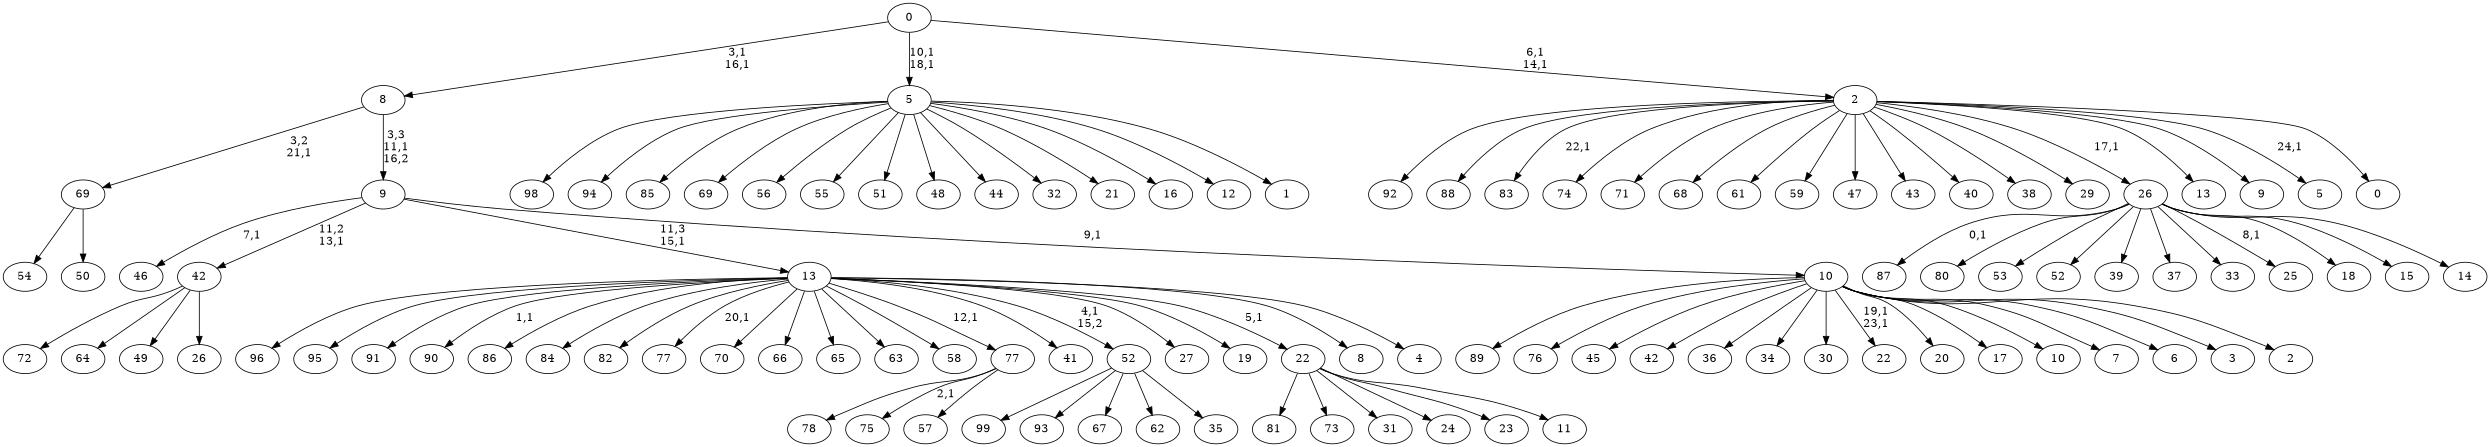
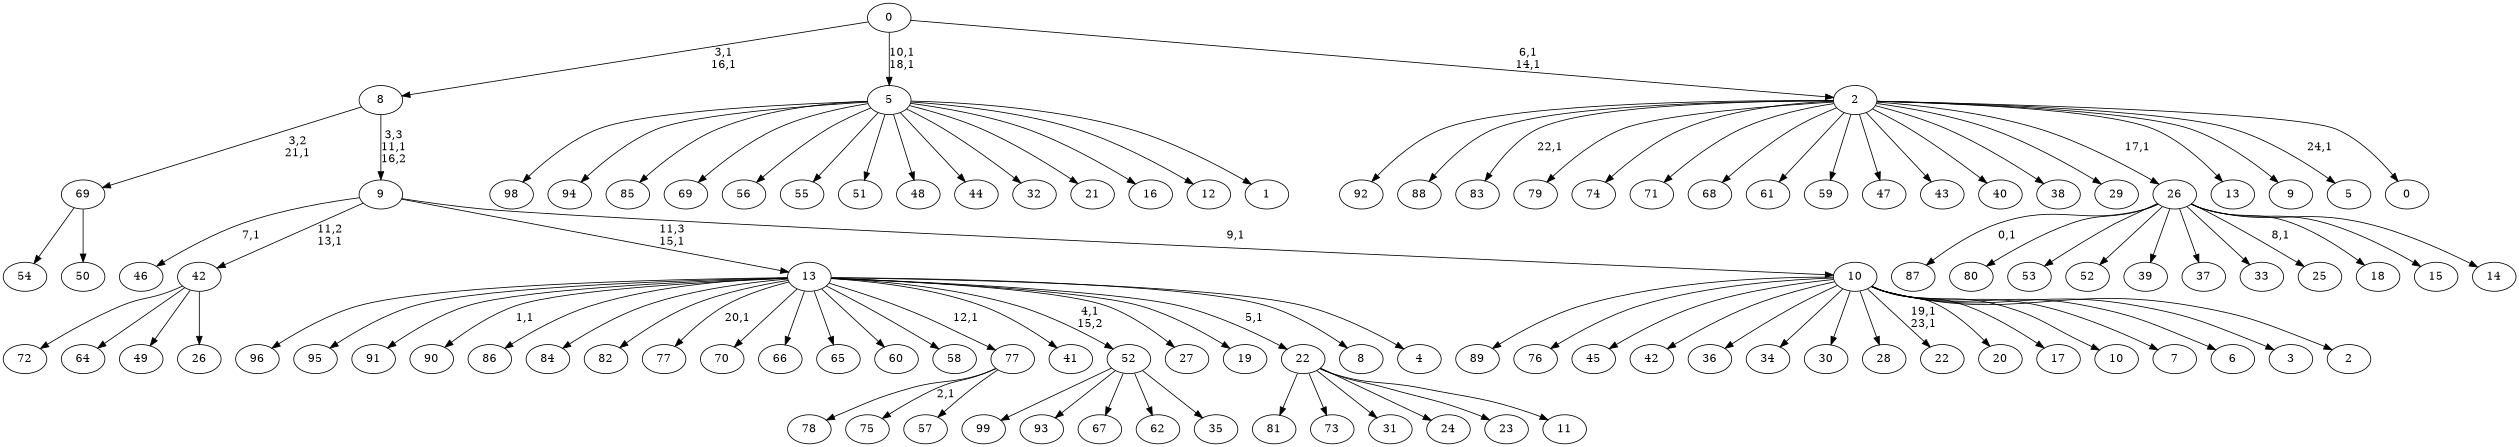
node "79": added
node "63": label "63" -> "60"
node "28": added
